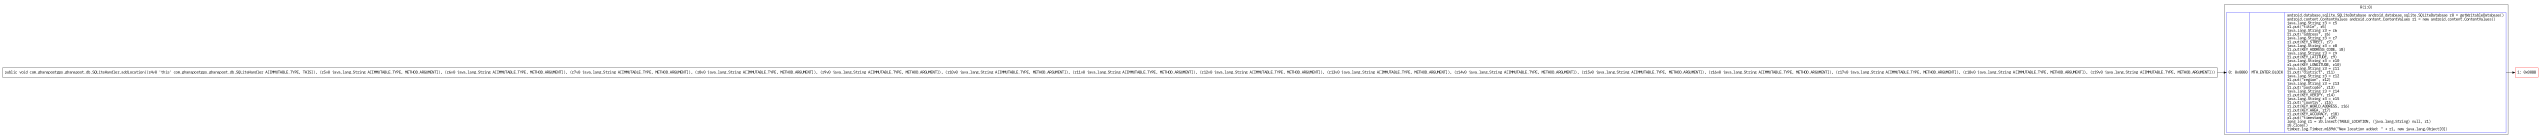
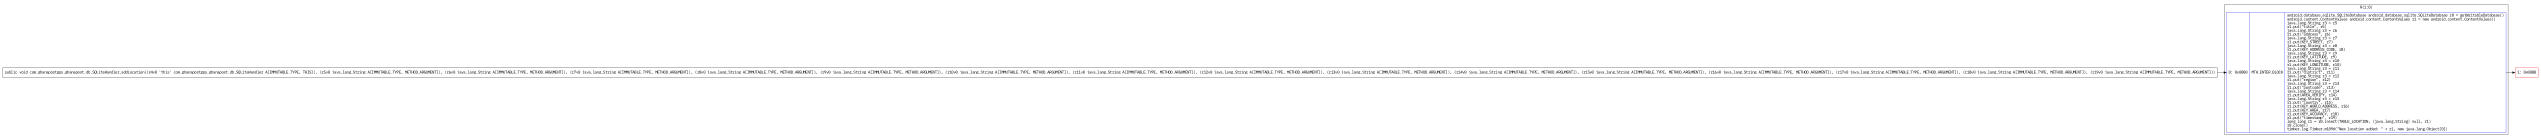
node "0: 0x0000": text "r1.put(KEY_VERIFY, r14)" -> "r1.put(AREA_VERIFY, r14)"
